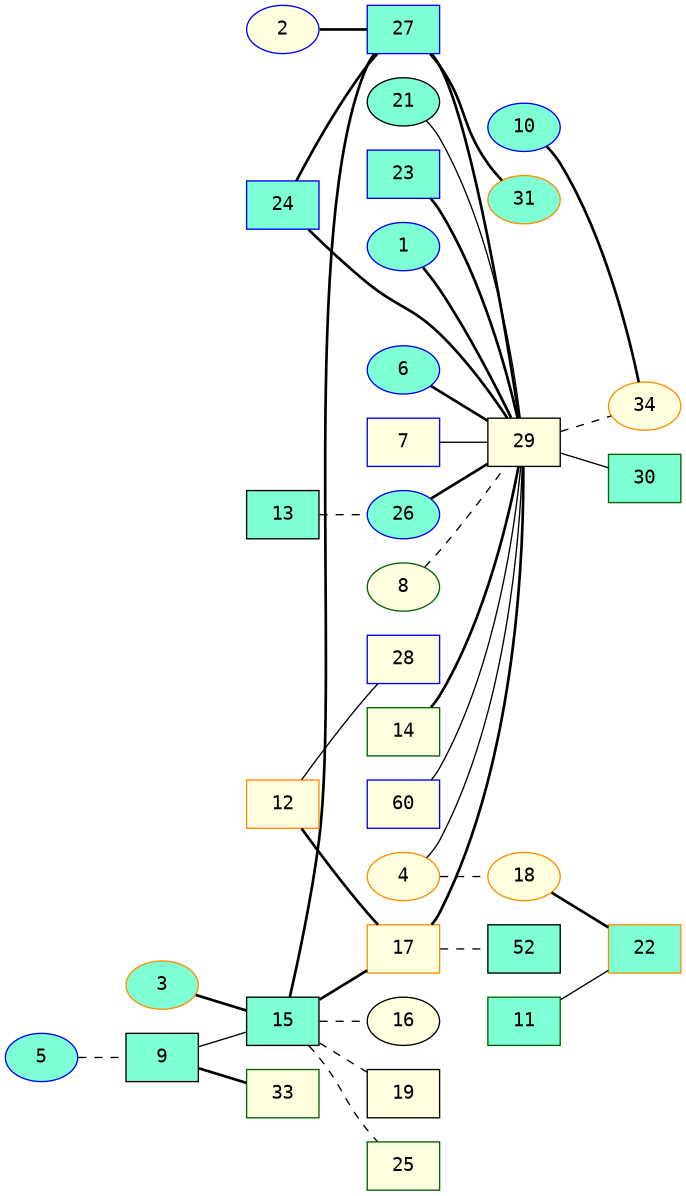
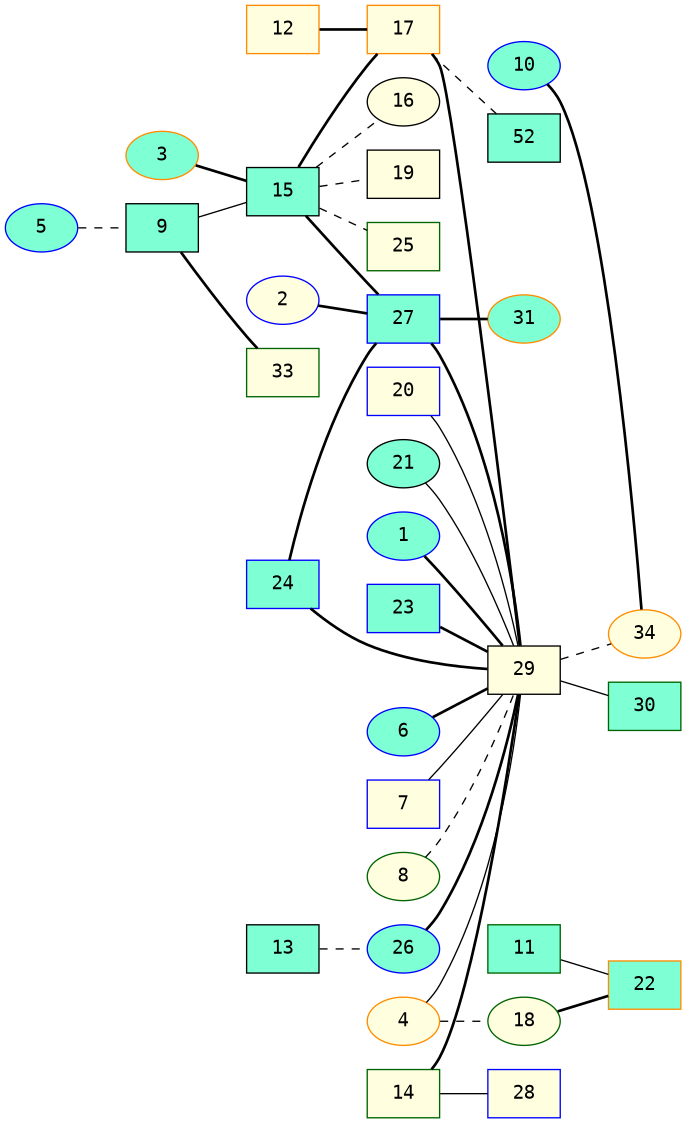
edge "28" -- "12": now "28" -- "14"
node "60": label "60" -> "20"
node "18": color darkorange -> darkgreen
